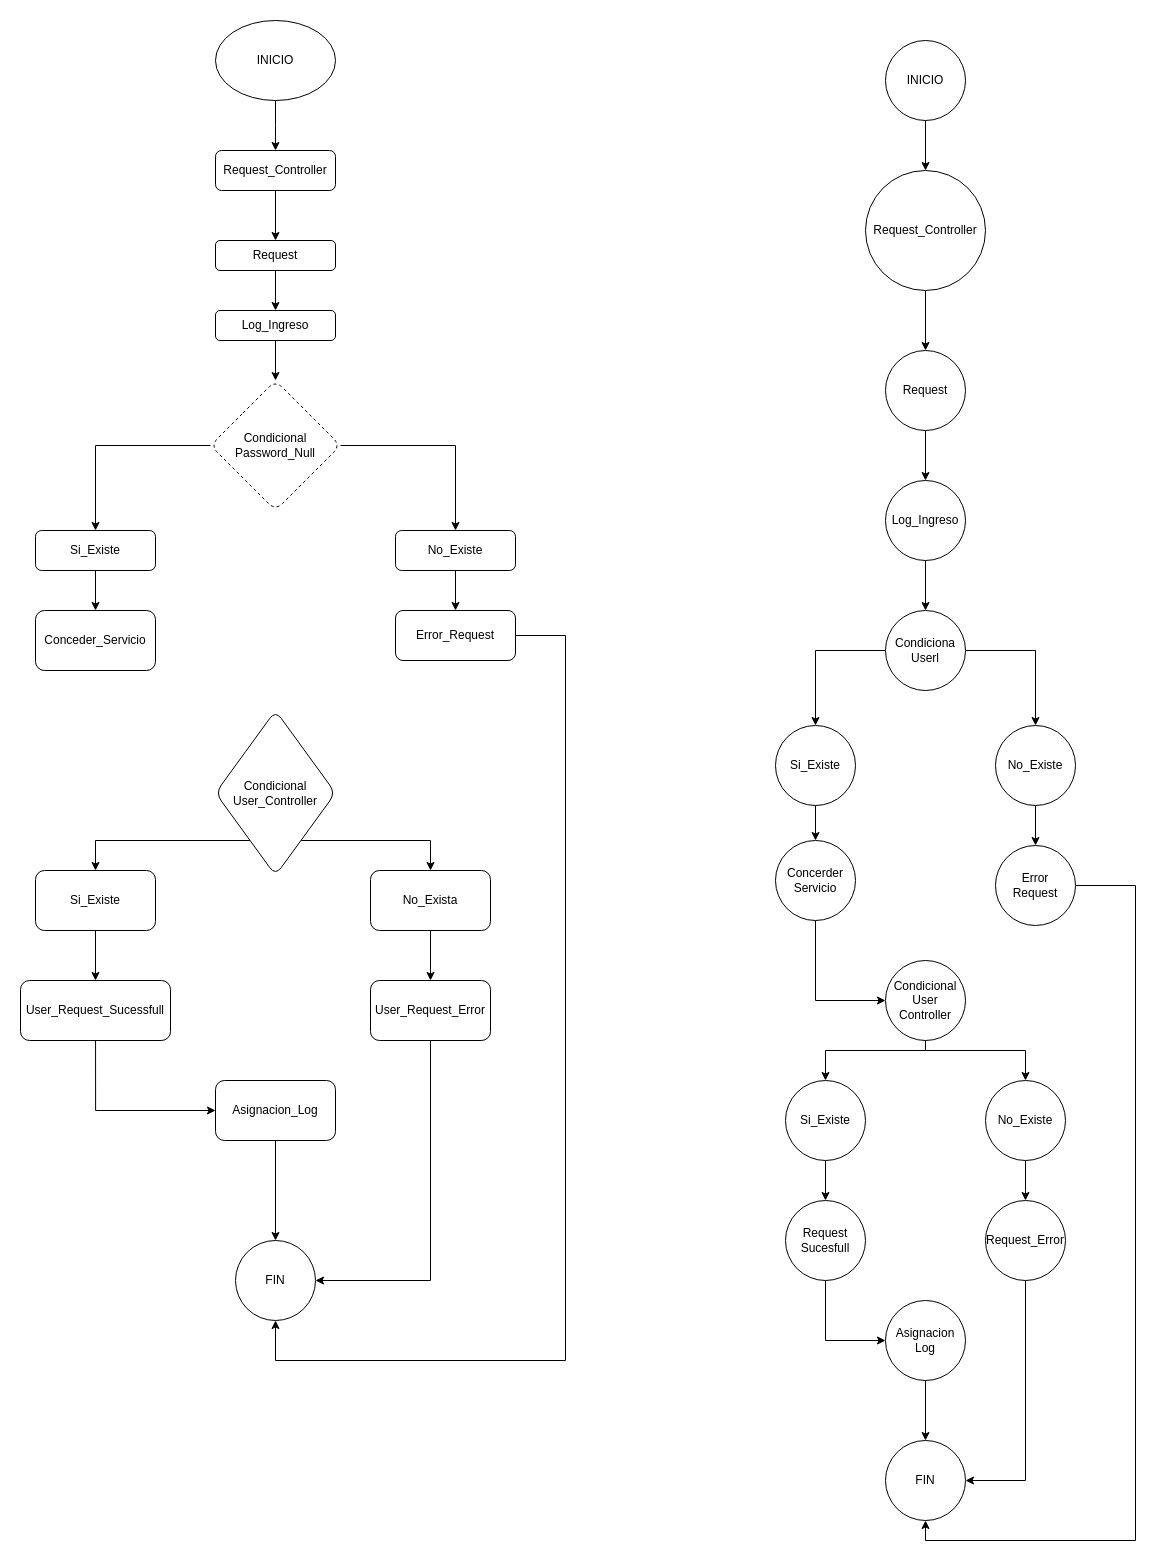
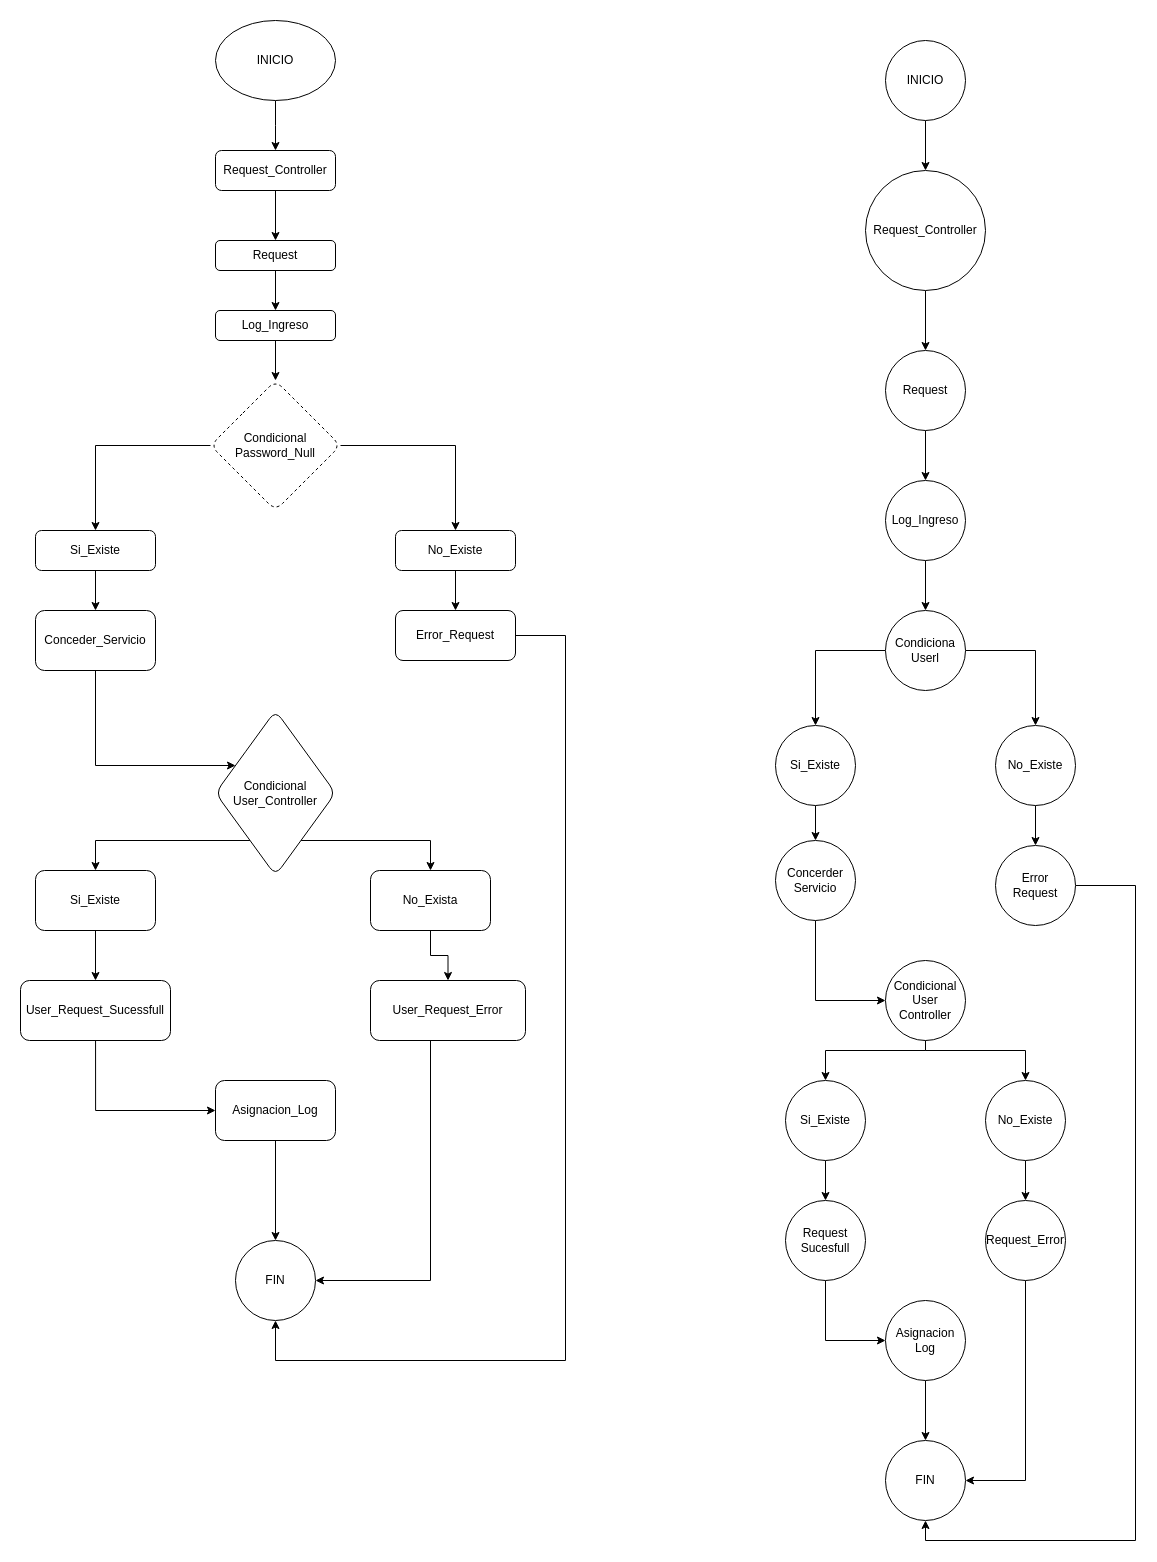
edge "Conceder_Servicio" -> "Condicional User_Controller": added
node "User_Request_Error": size 120x60 -> 155x60
